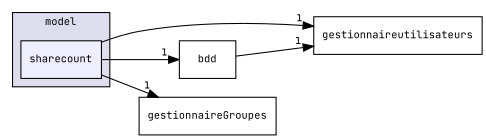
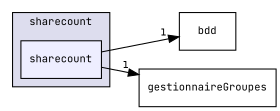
cluster "model": label "model" -> "sharecount"
node "gestionnaireutilisateurs": removed
